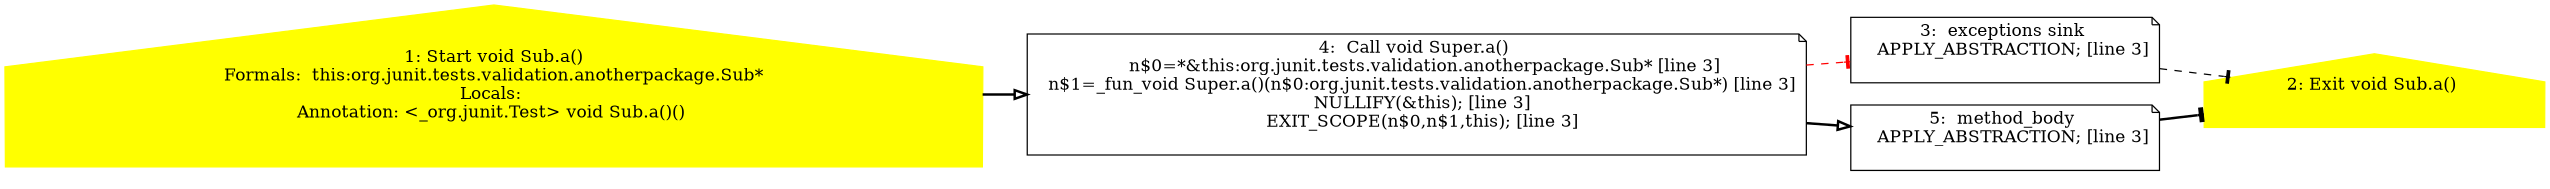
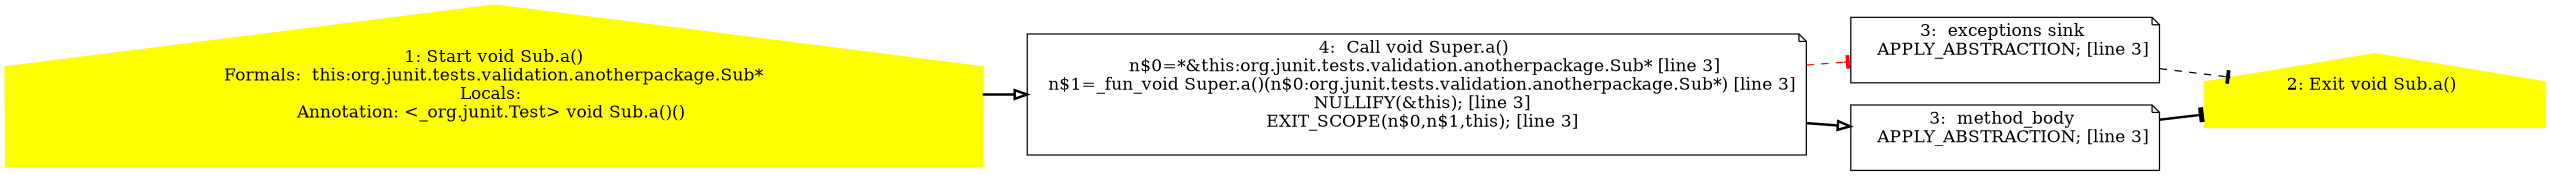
node "5:  method_body APPLY_ABSTRACTION; [line 3]": label "5:  method_body APPLY_ABSTRACTION; [line 3]" -> "3:  method_body APPLY_ABSTRACTION; [line 3]"
